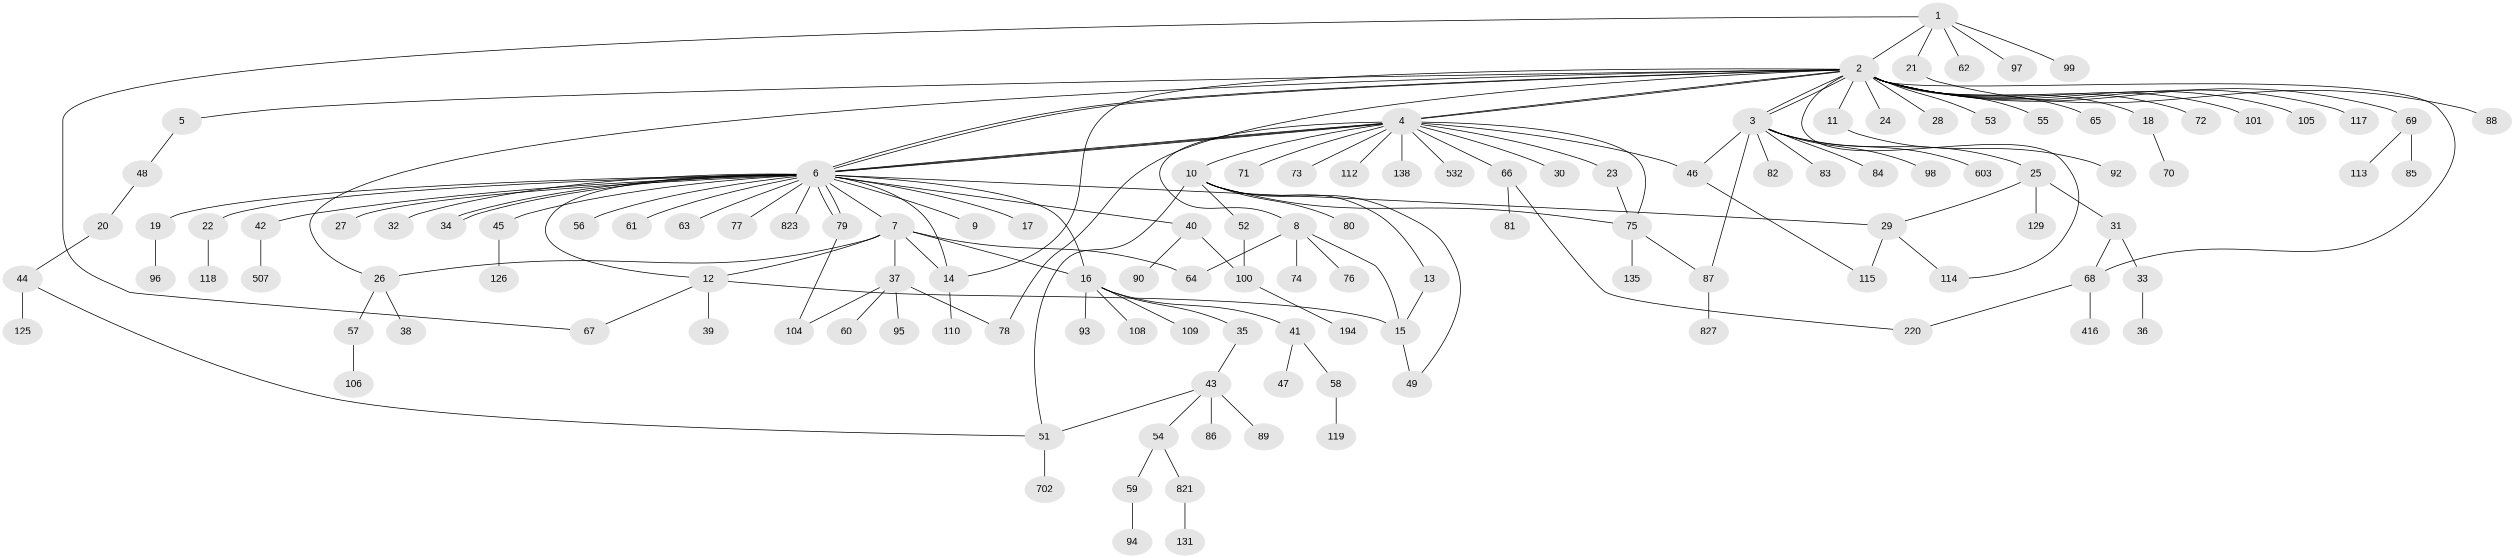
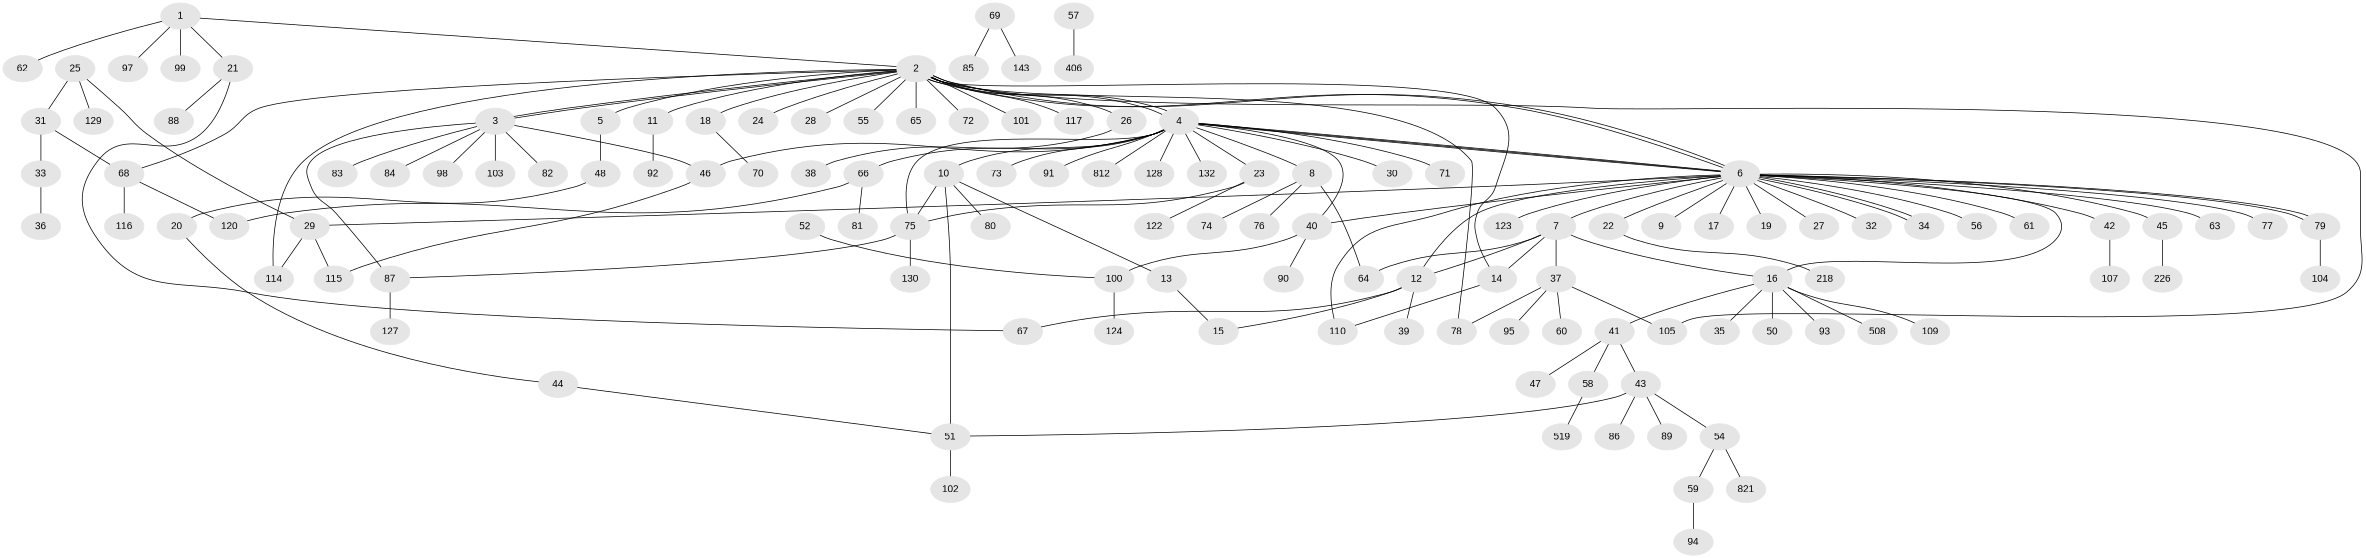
edge "1" -- "67": now "21" -- "67"
edge "2" -- "69": removed
node "53": removed
edge "3" -- "25": removed
edge "4" -- "40": added
node "91": added
node "112": label "112" -> "812"
node "138": label "138" -> "128"
node "532": label "532" -> "132"
node "603": label "603" -> "103"
node "113": label "113" -> "143"
edge "10" -- "52": removed
edge "6" -- "14": now "6" -- "110"
node "823": label "823" -> "123"
node "122": added
edge "7" -- "26": removed
edge "8" -- "15": removed
node "96": removed
node "118": label "118" -> "218"
node "507": label "507" -> "107"
node "126": label "126" -> "226"
node "135": label "135" -> "130"
edge "26" -- "57": removed
edge "37" -- "104": now "37" -- "105"
node "125": removed
node "108": label "108" -> "508"
node "194": label "194" -> "124"
node "827": label "827" -> "127"
node "50": added
node "220": label "220" -> "120"
node "416": label "416" -> "116"
edge "35" -- "43": now "41" -- "43"
node "106": label "106" -> "406"
node "49": removed
node "119": label "119" -> "519"
node "702": label "702" -> "102"
node "131": removed
